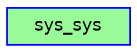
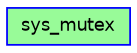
node "sys_sys": label "sys_sys" -> "sys_mutex"
